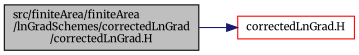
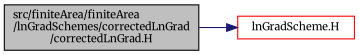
node "correctedLnGrad.H": label "correctedLnGrad.H" -> "lnGradScheme.H"
